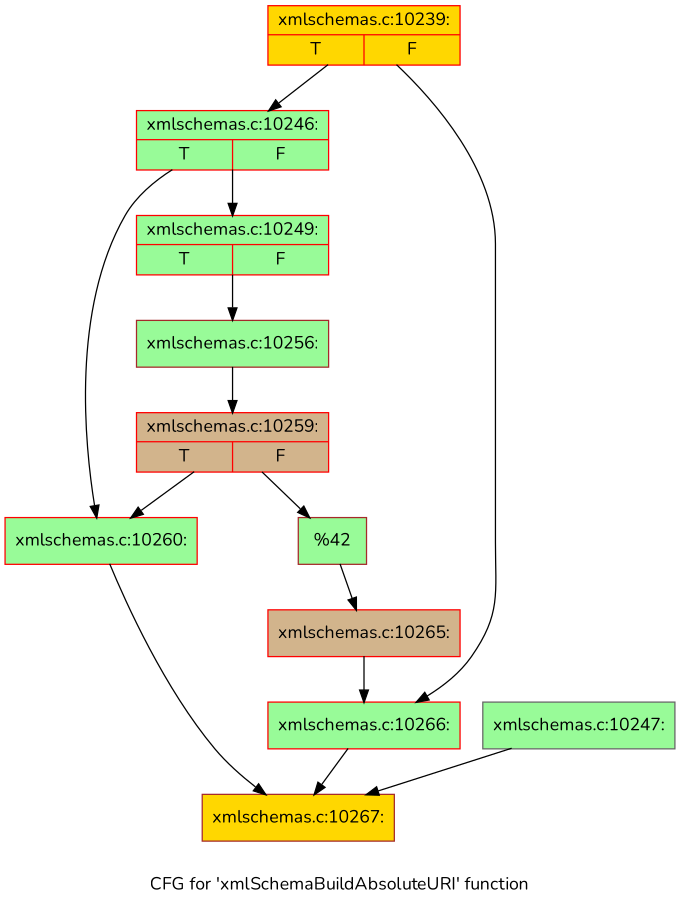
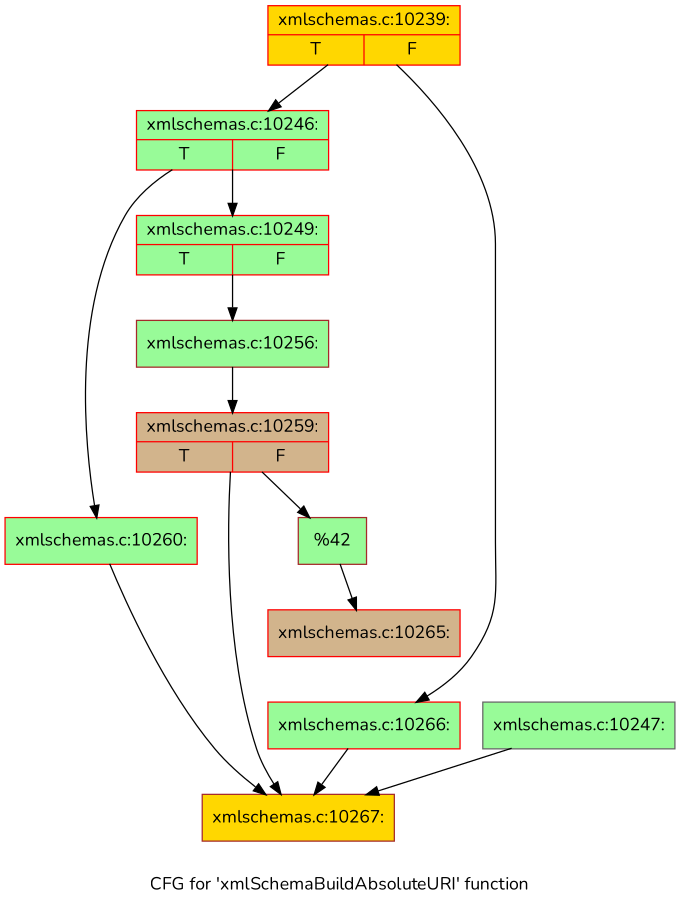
edge "xmlschemas.c:10259:" -> "xmlschemas.c:10260:": now "xmlschemas.c:10259:" -> "xmlschemas.c:10267:"
edge "xmlschemas.c:10265:" -> "xmlschemas.c:10266:": removed
